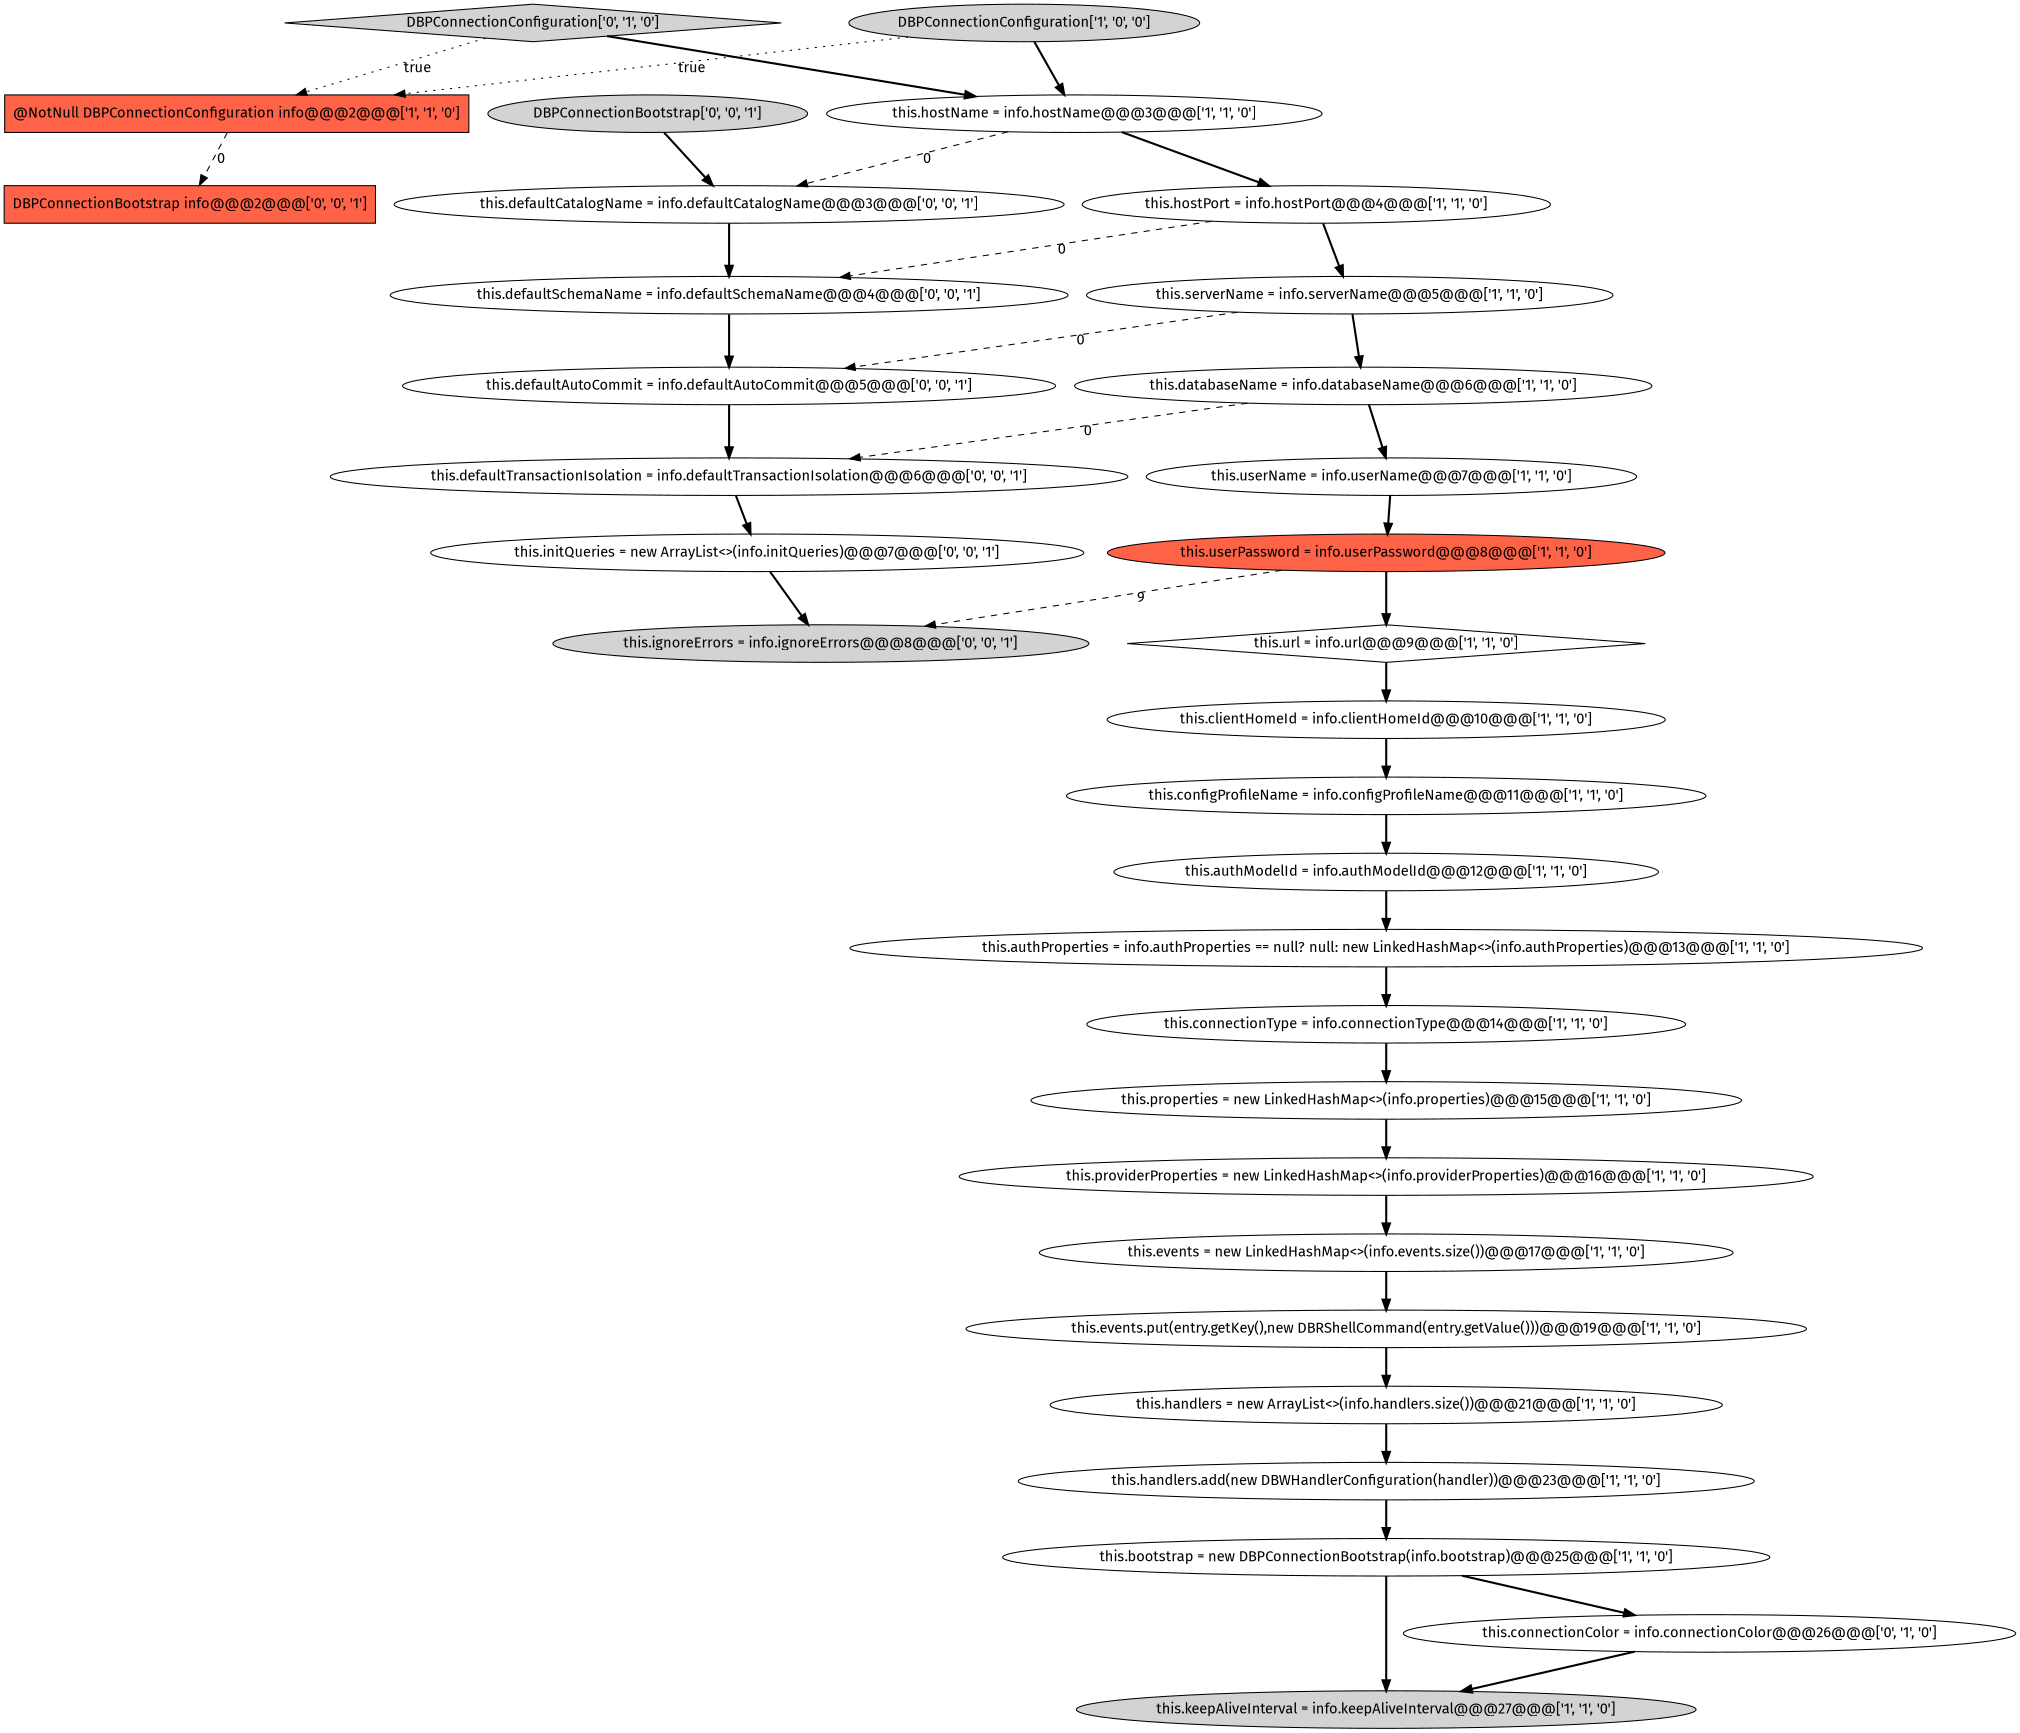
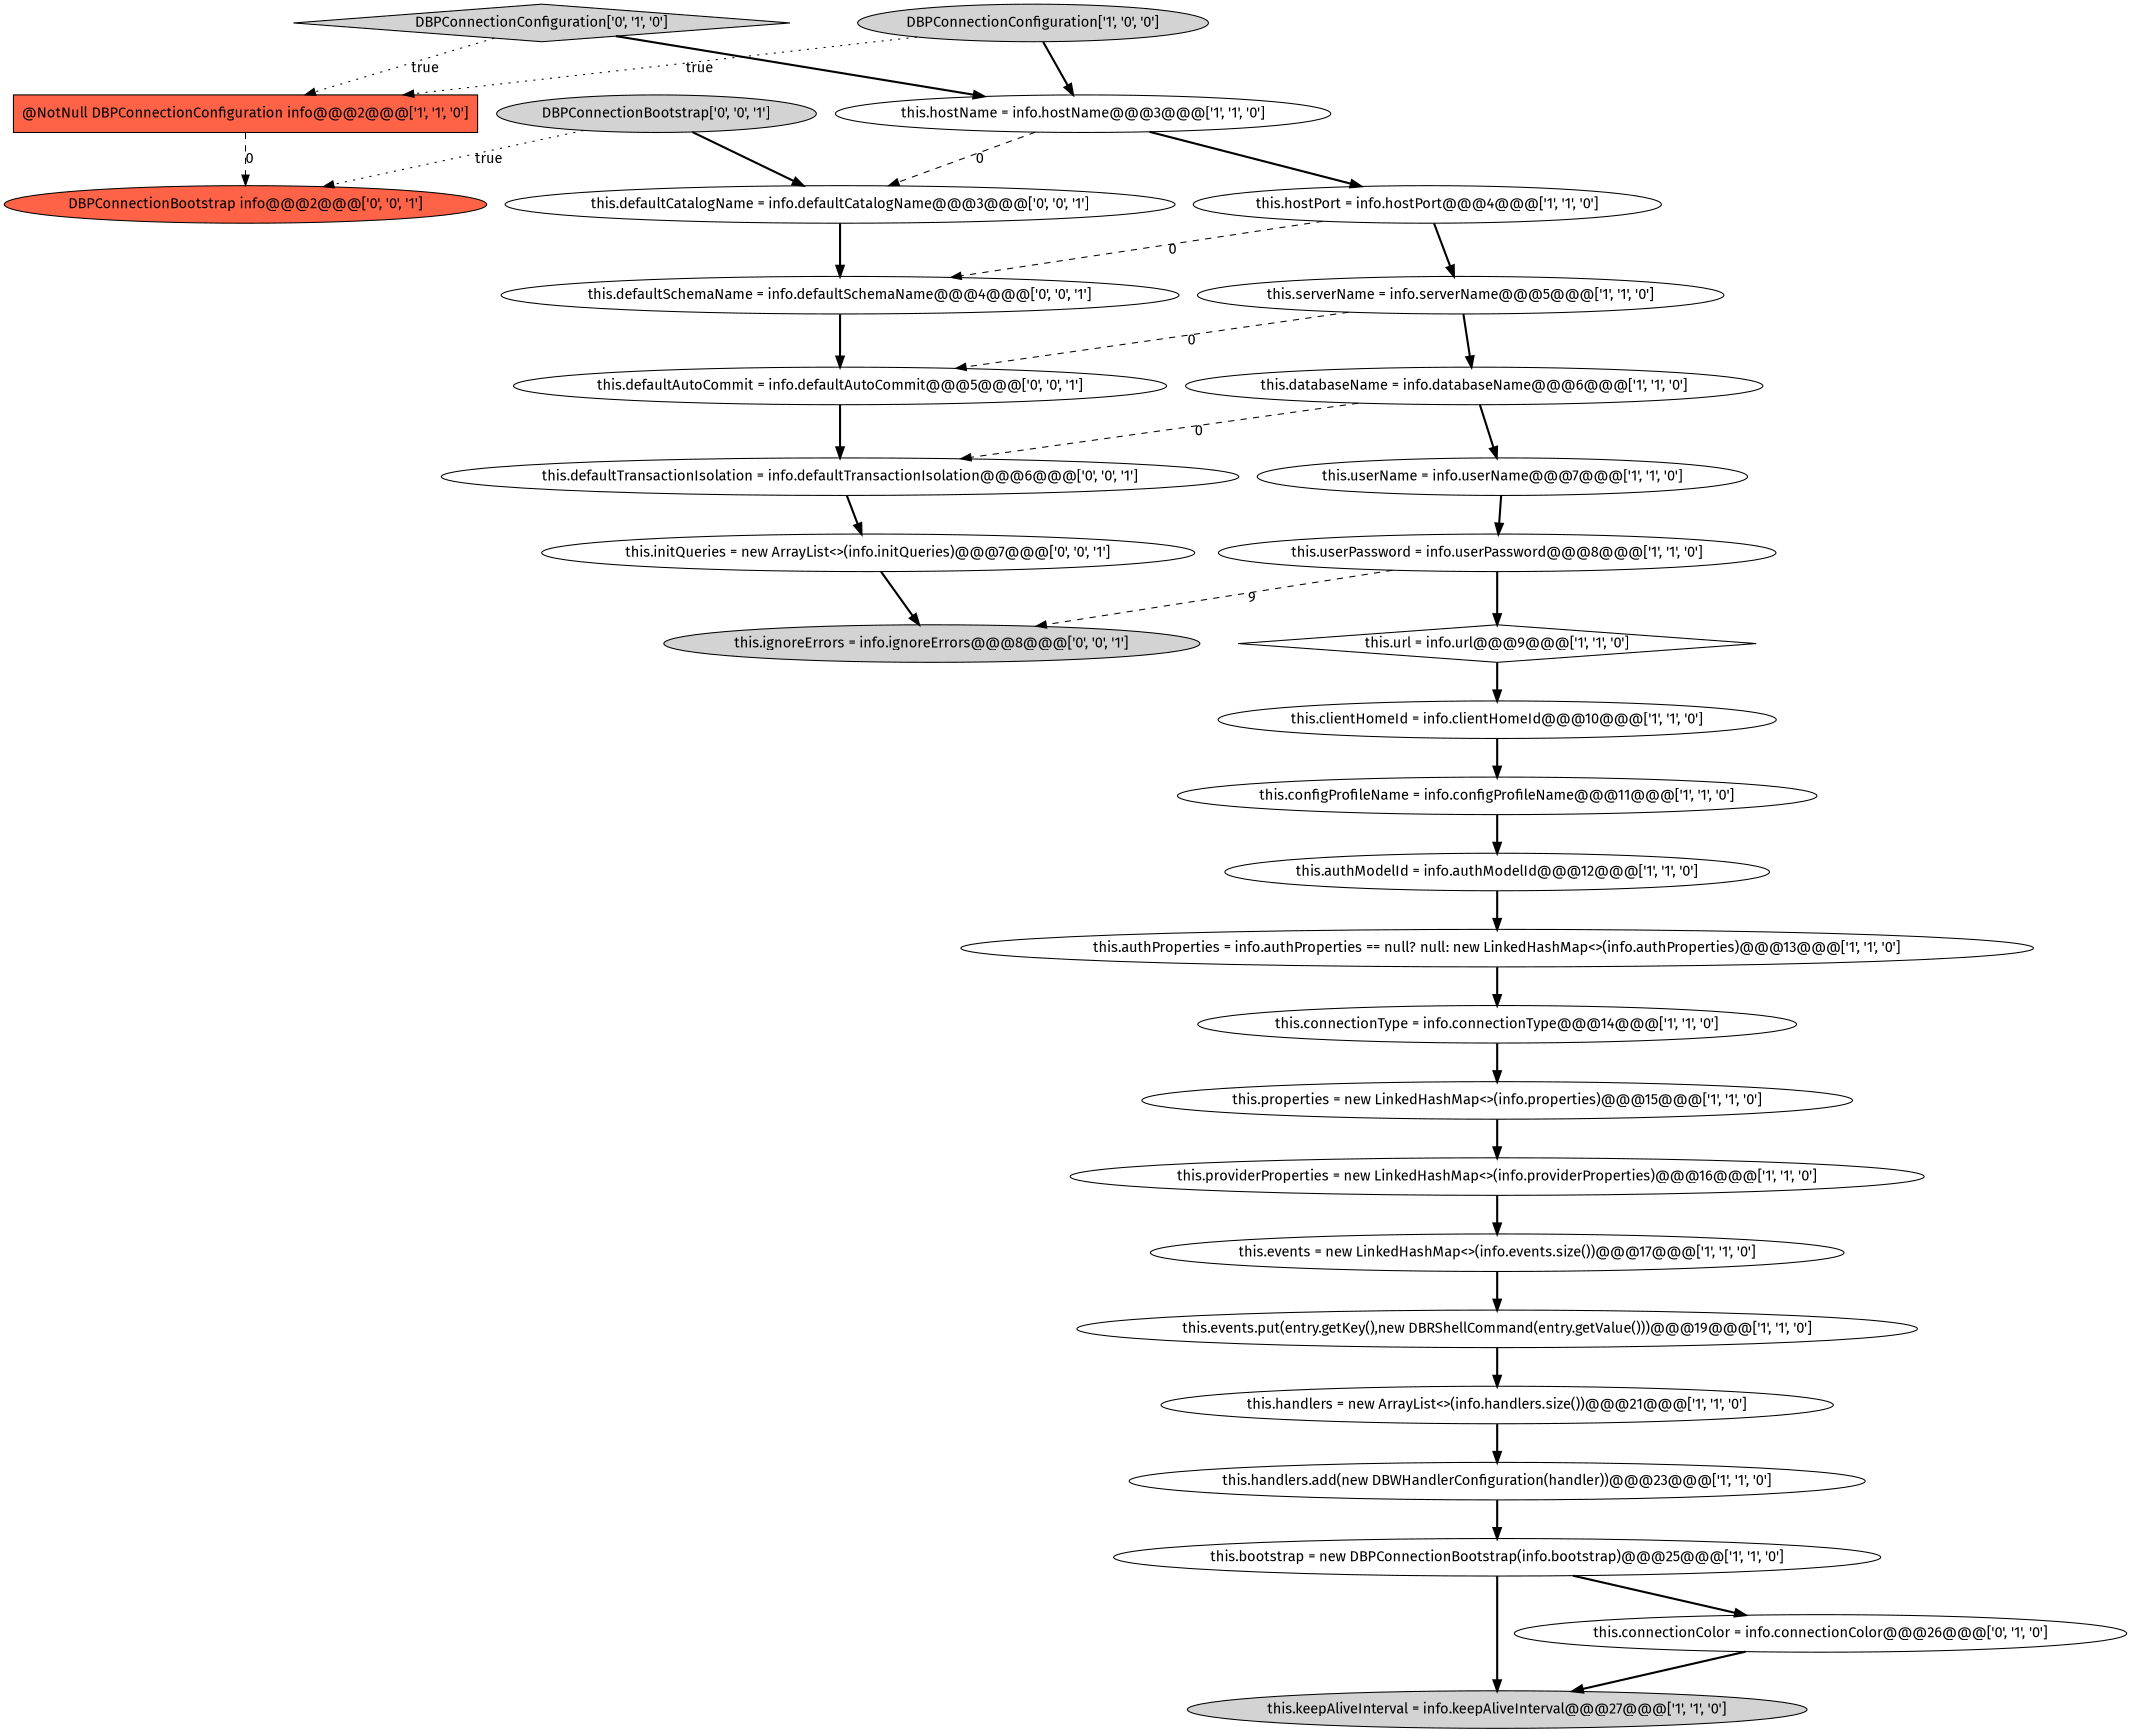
edge "DBPConnectionBootstrap['0', '0', '1']" -> "DBPConnectionBootstrap info@@@2@@@['0', '0', '1']": added, label "true"
node "DBPConnectionBootstrap info@@@2@@@['0', '0', '1']": shape box -> ellipse
node "this.userPassword = info.userPassword@@@8@@@['1', '1', '0']": fillcolor tomato -> white
